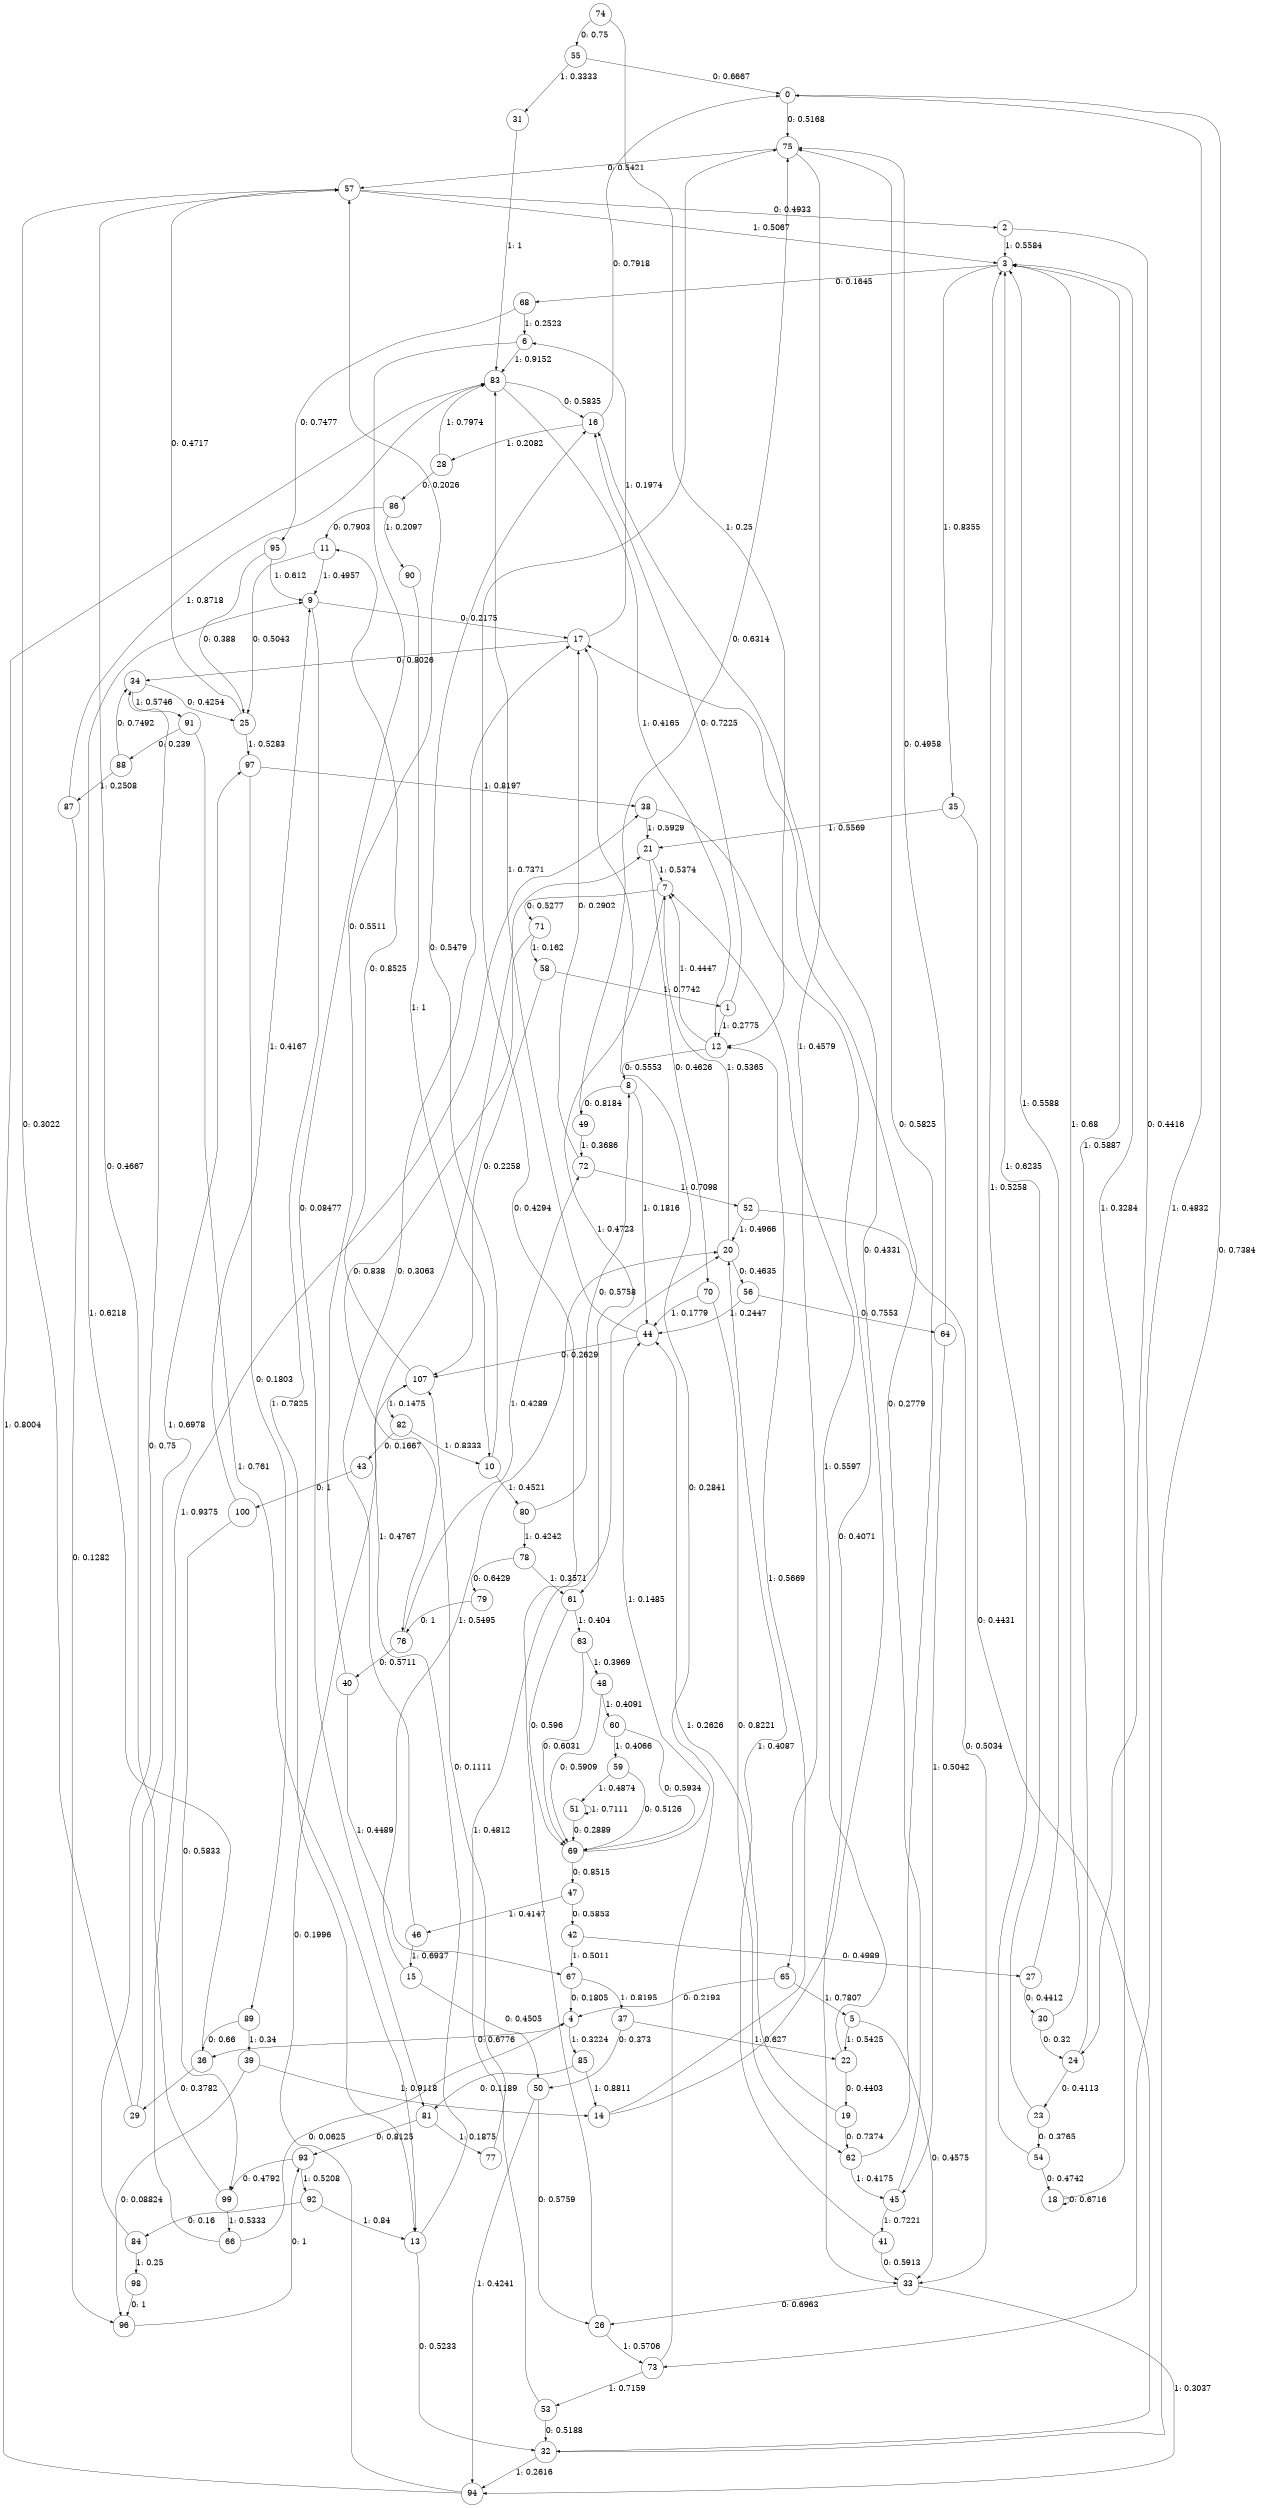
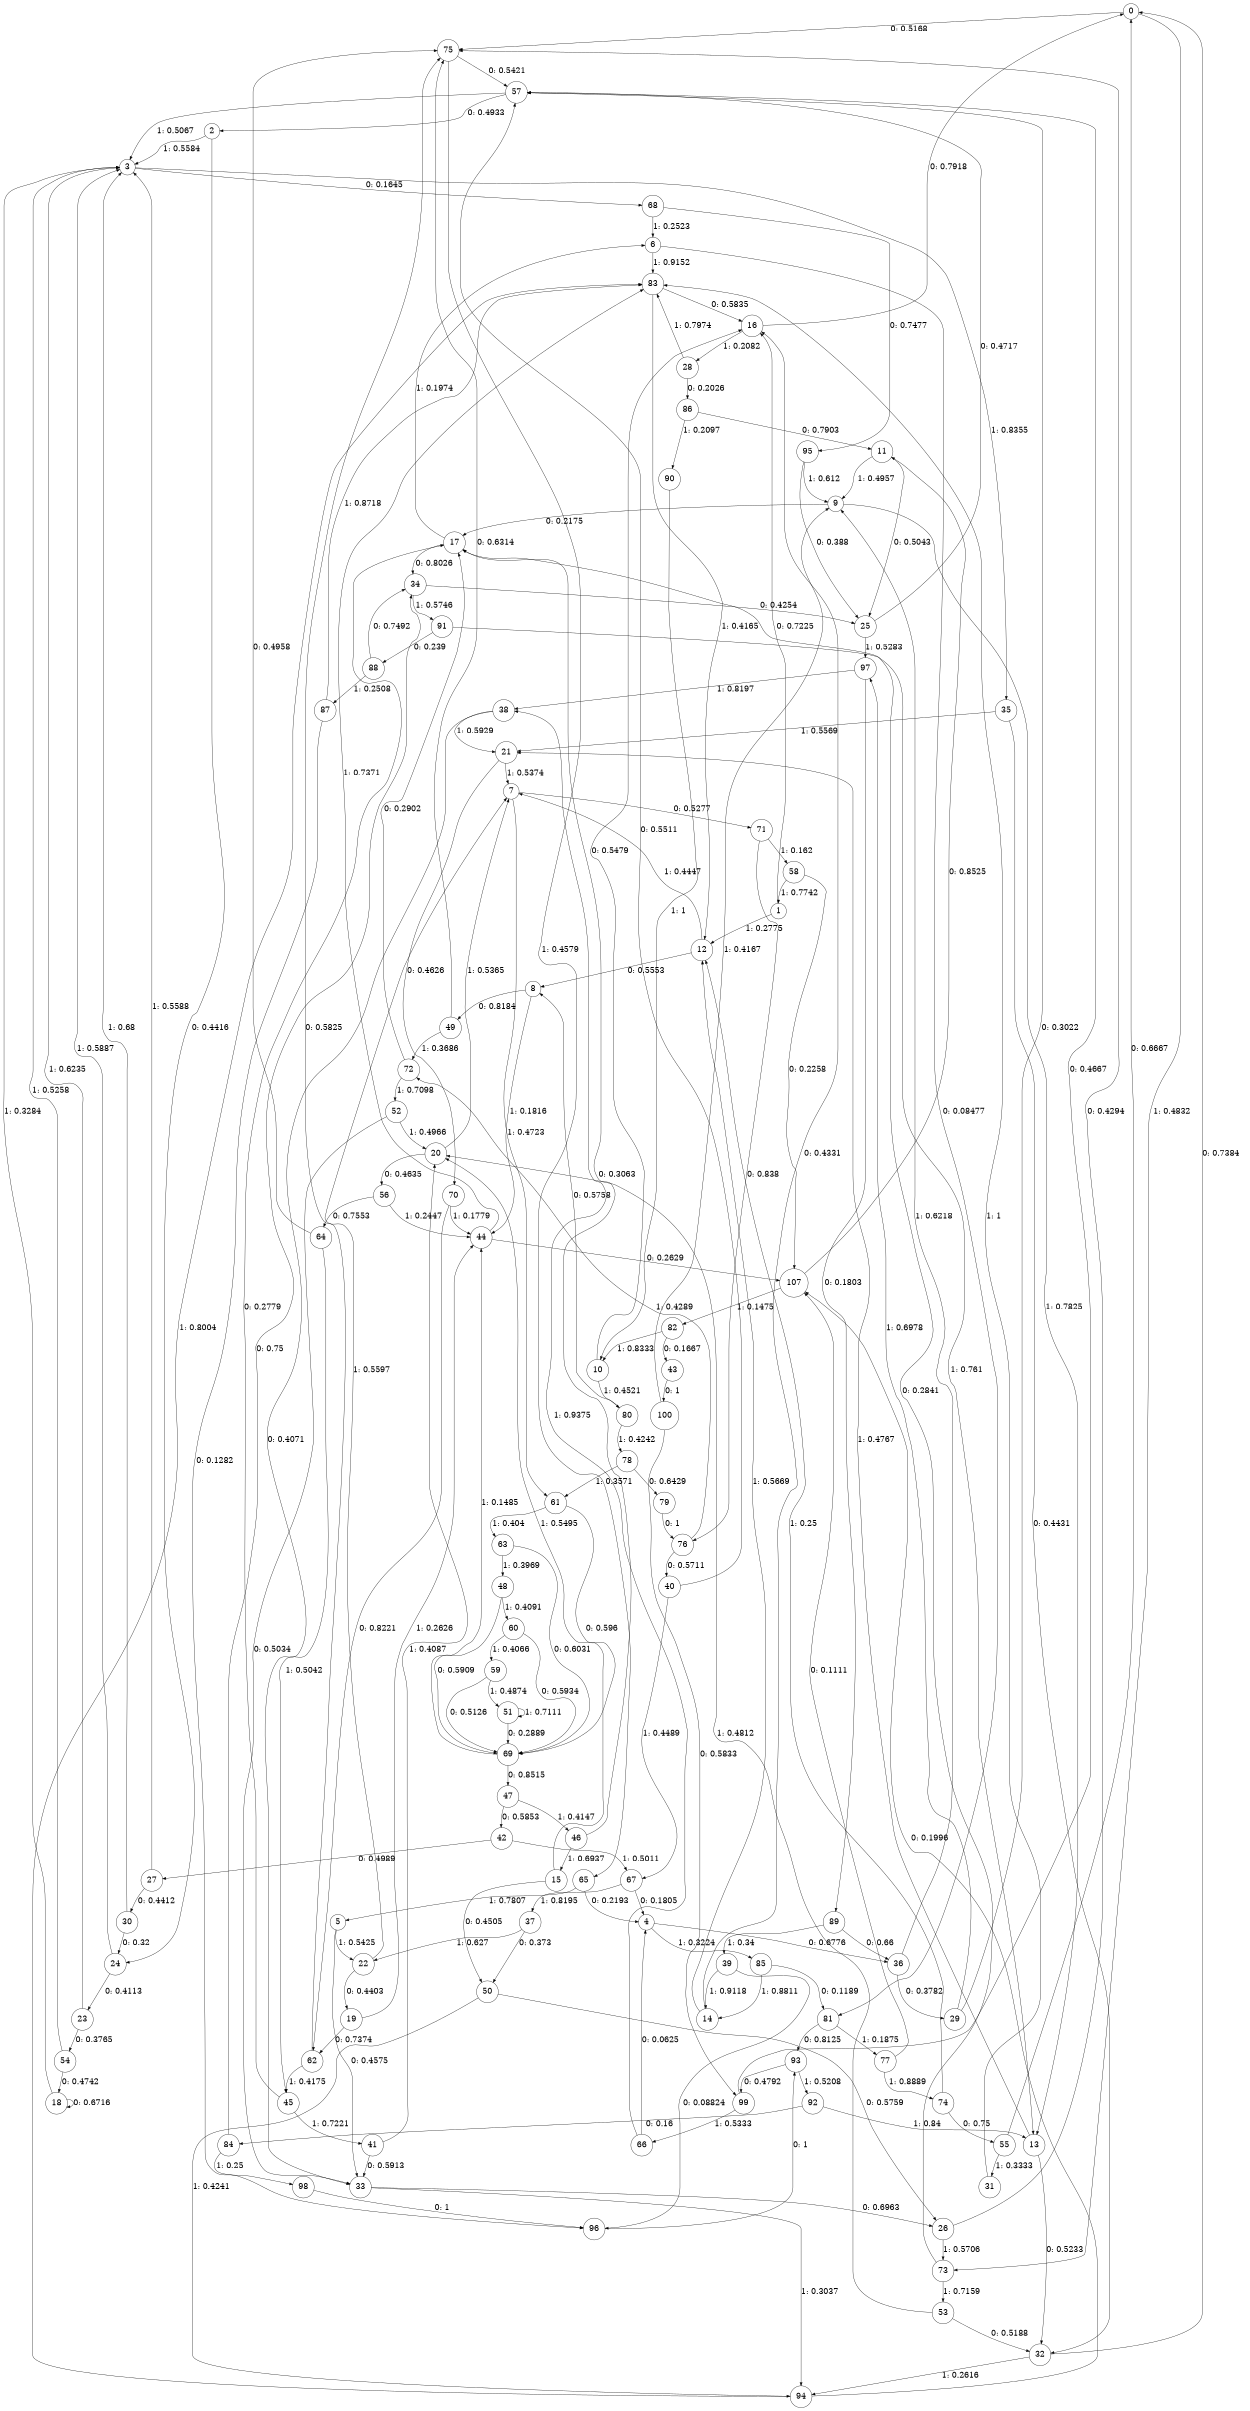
edge "77" -> "74": added, label "1: 0.8889"
